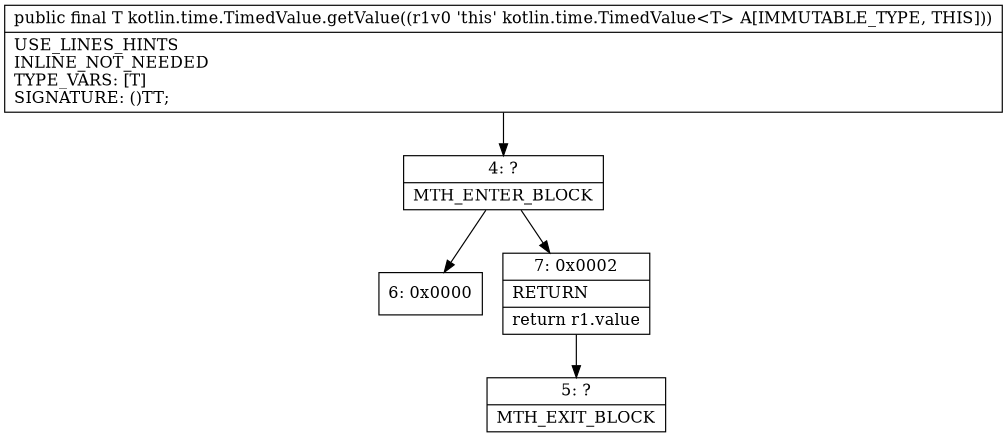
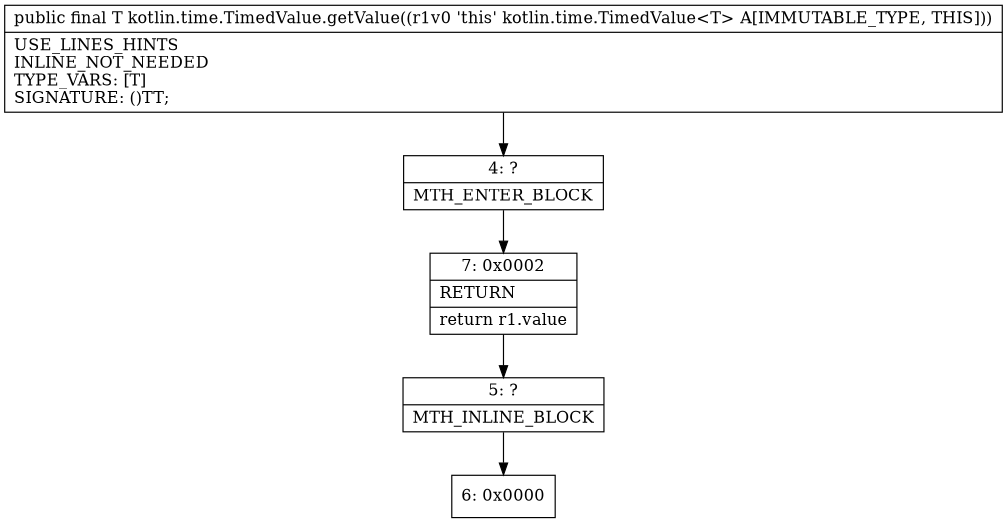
edge "4: ?" -> "6: 0x0000": now "5: ?" -> "6: 0x0000"
node "5: ?": text "MTH_EXIT_BLOCK" -> "MTH_INLINE_BLOCK"
